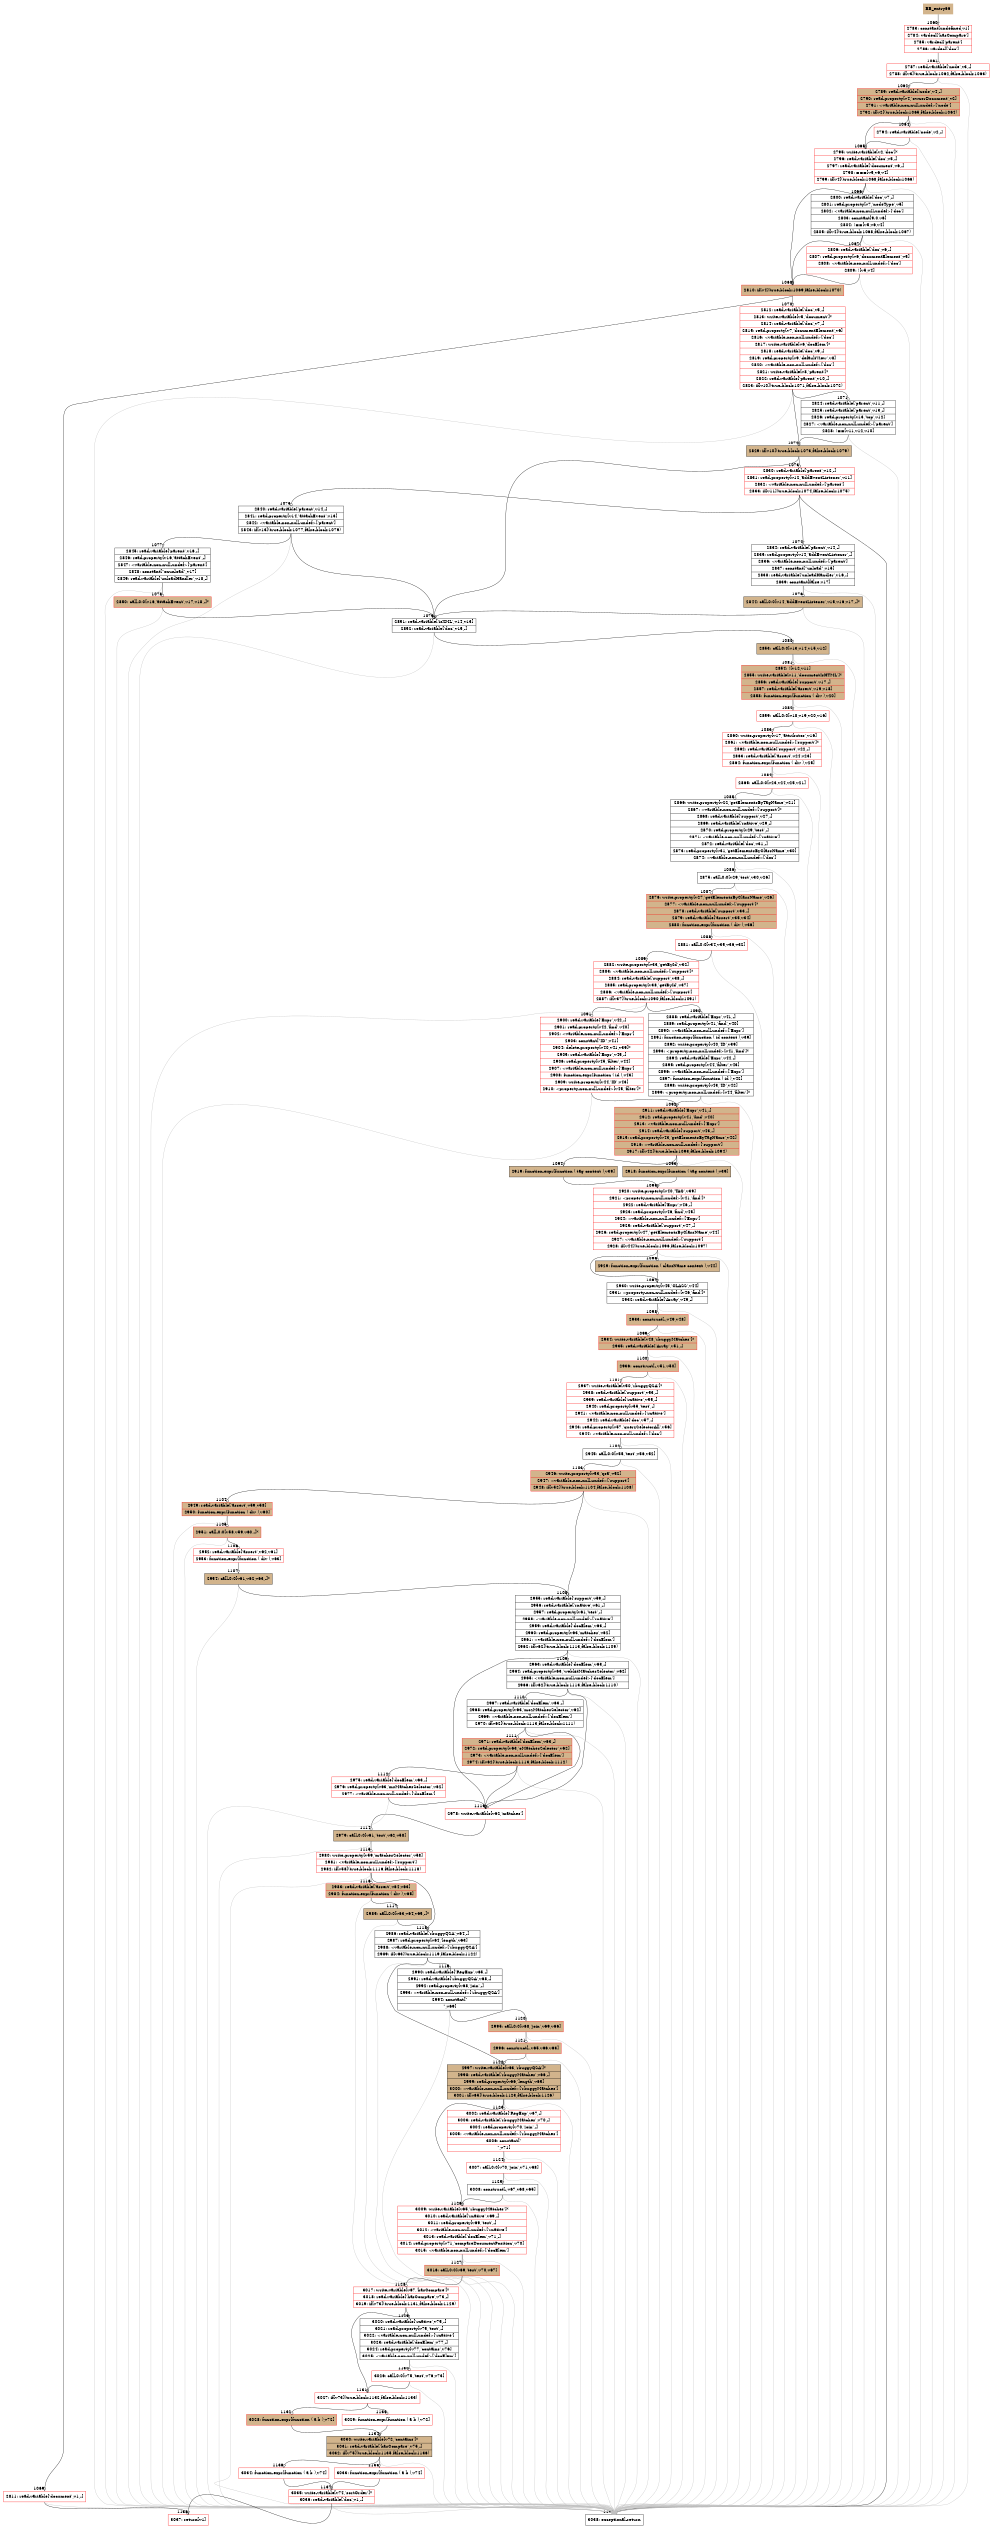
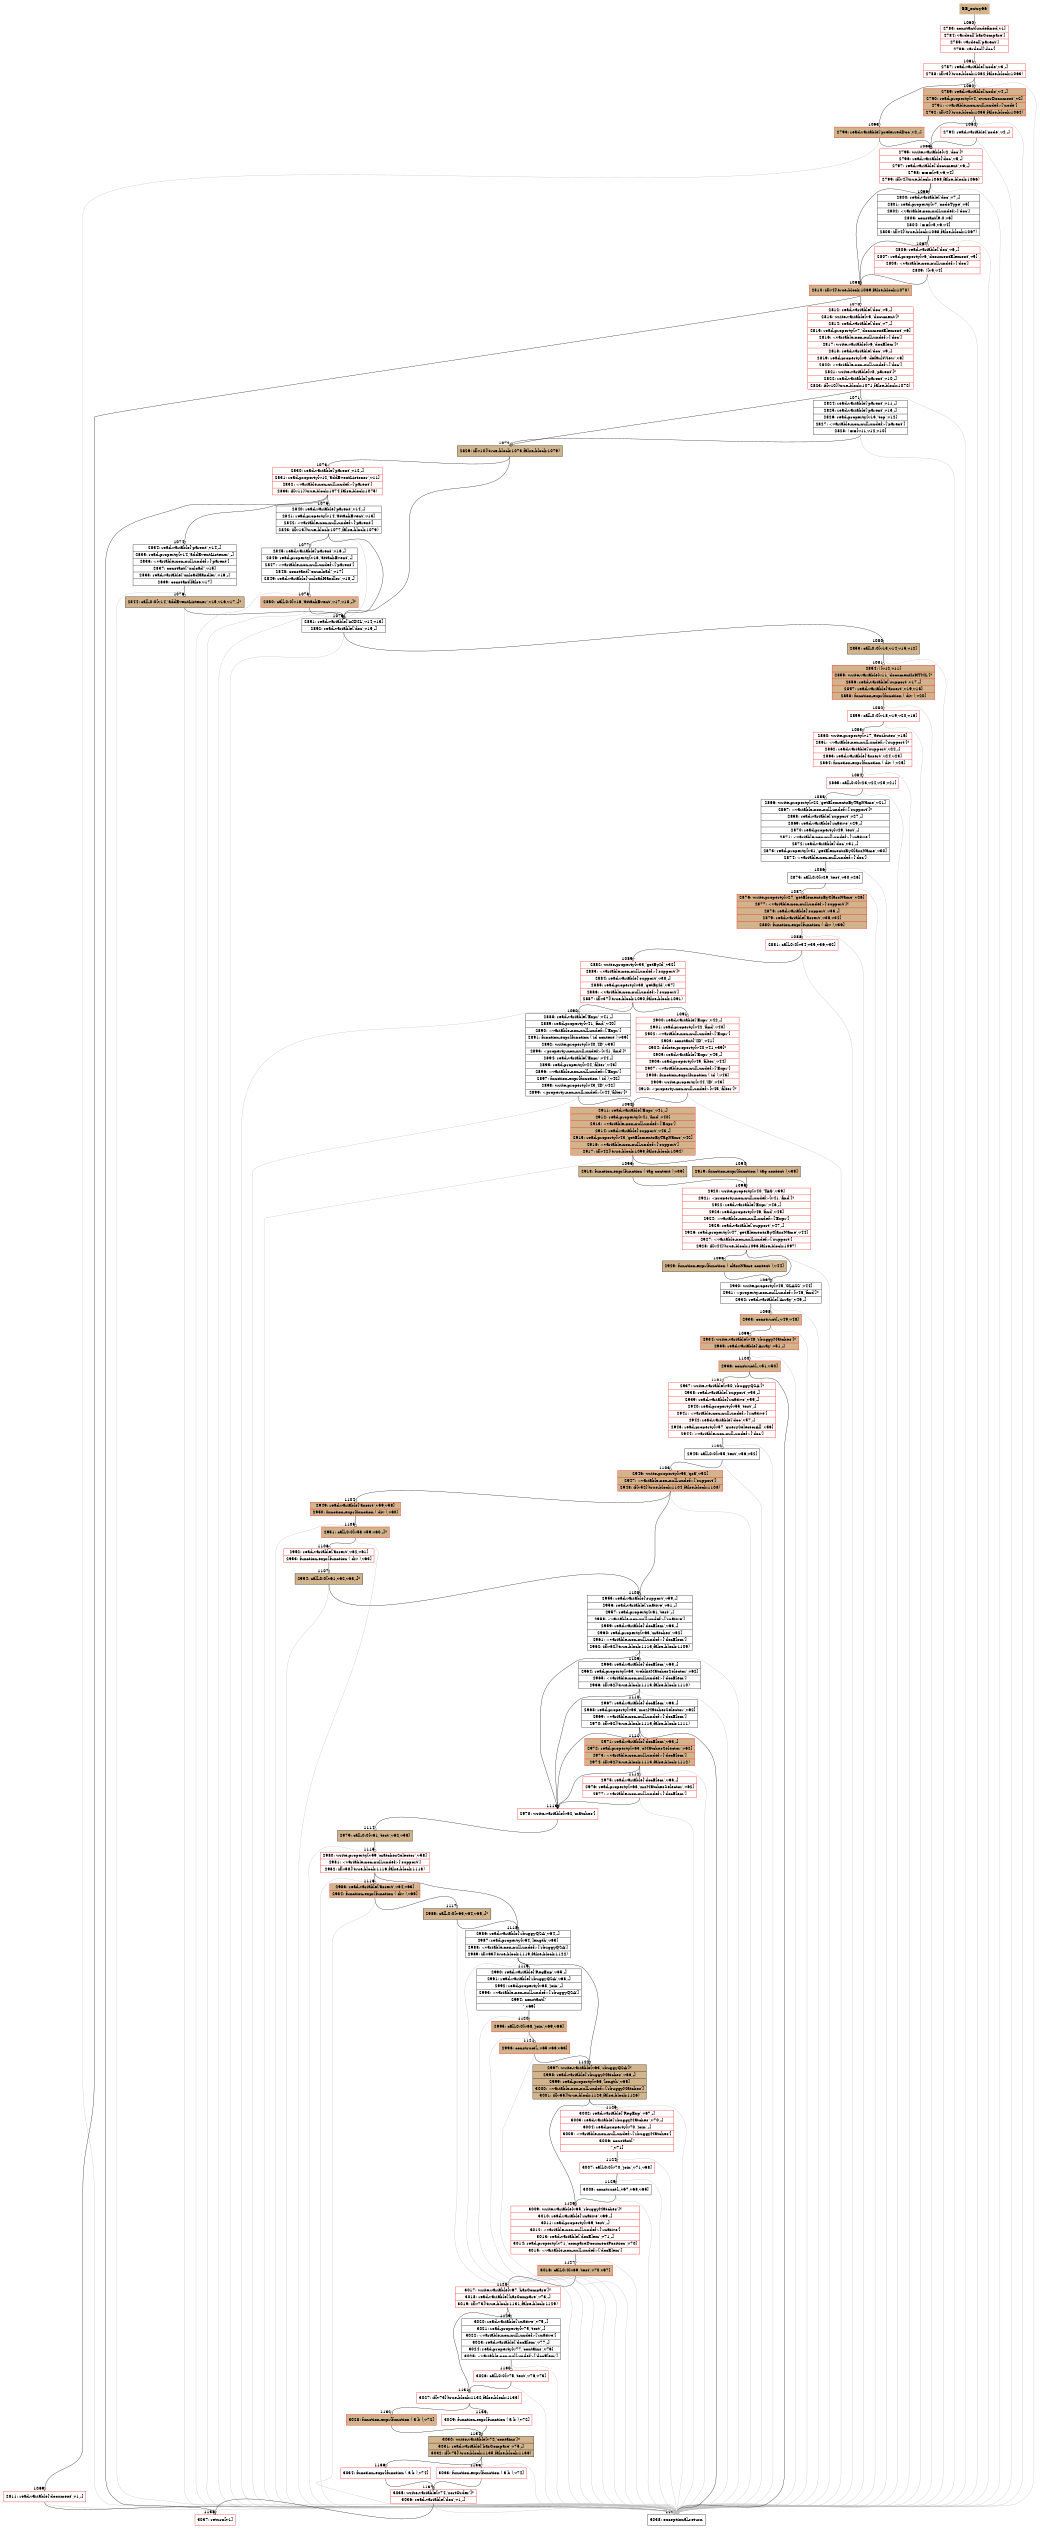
node "2793: read-variable['preferredDoc',v2,-]": added
edge "2936: construct[-,v51,v50]" -> "3038: exceptional-return": color gray -> black
edge "2967: read-variable['docElem',v63,-]" -> "3038: exceptional-return": color gray -> black
